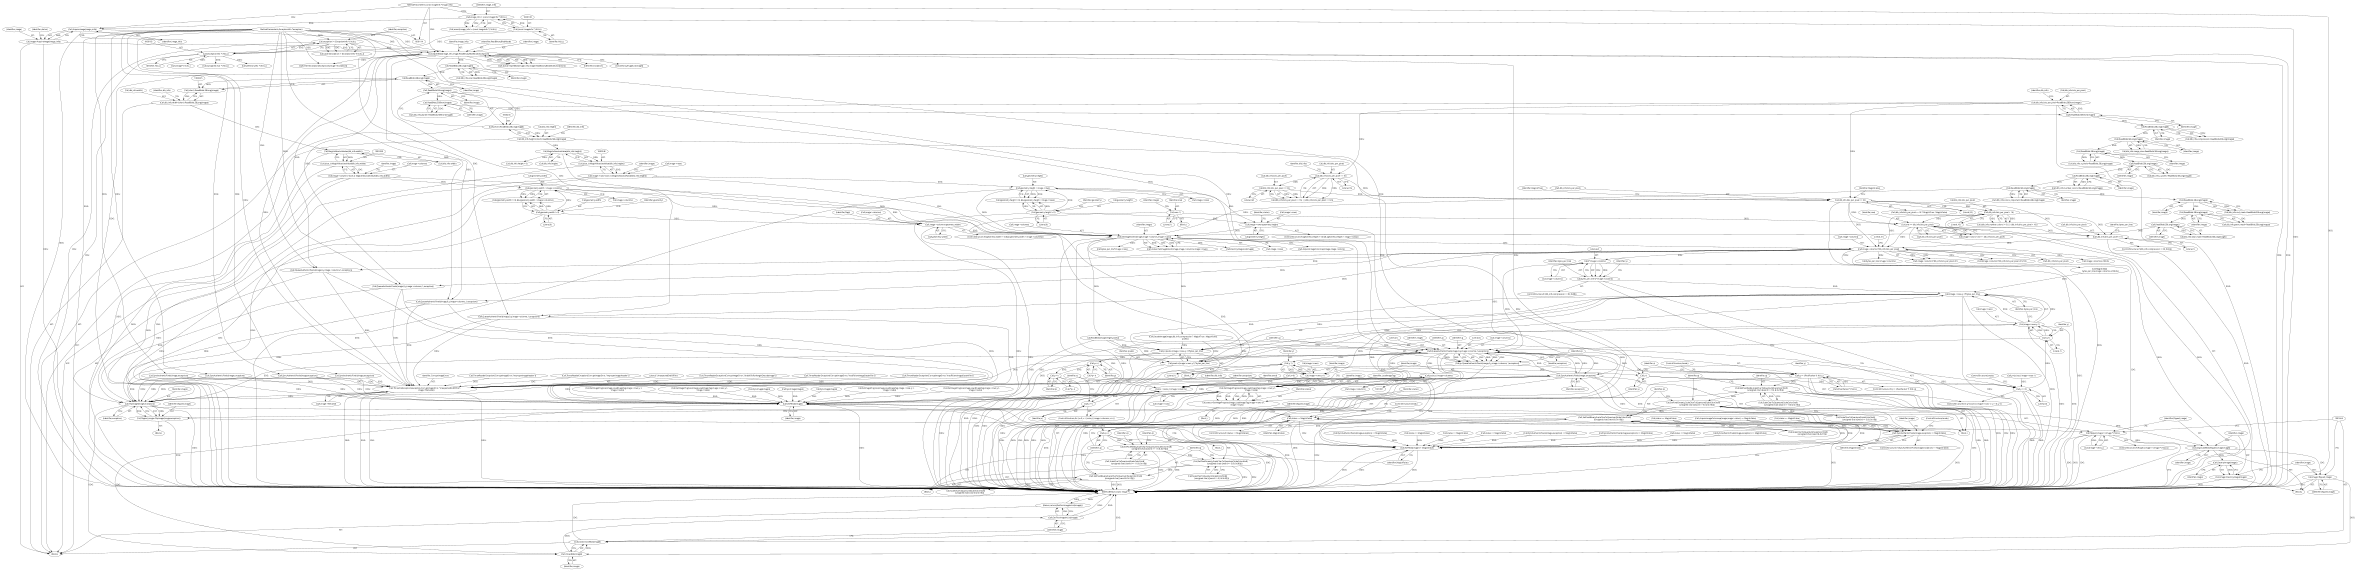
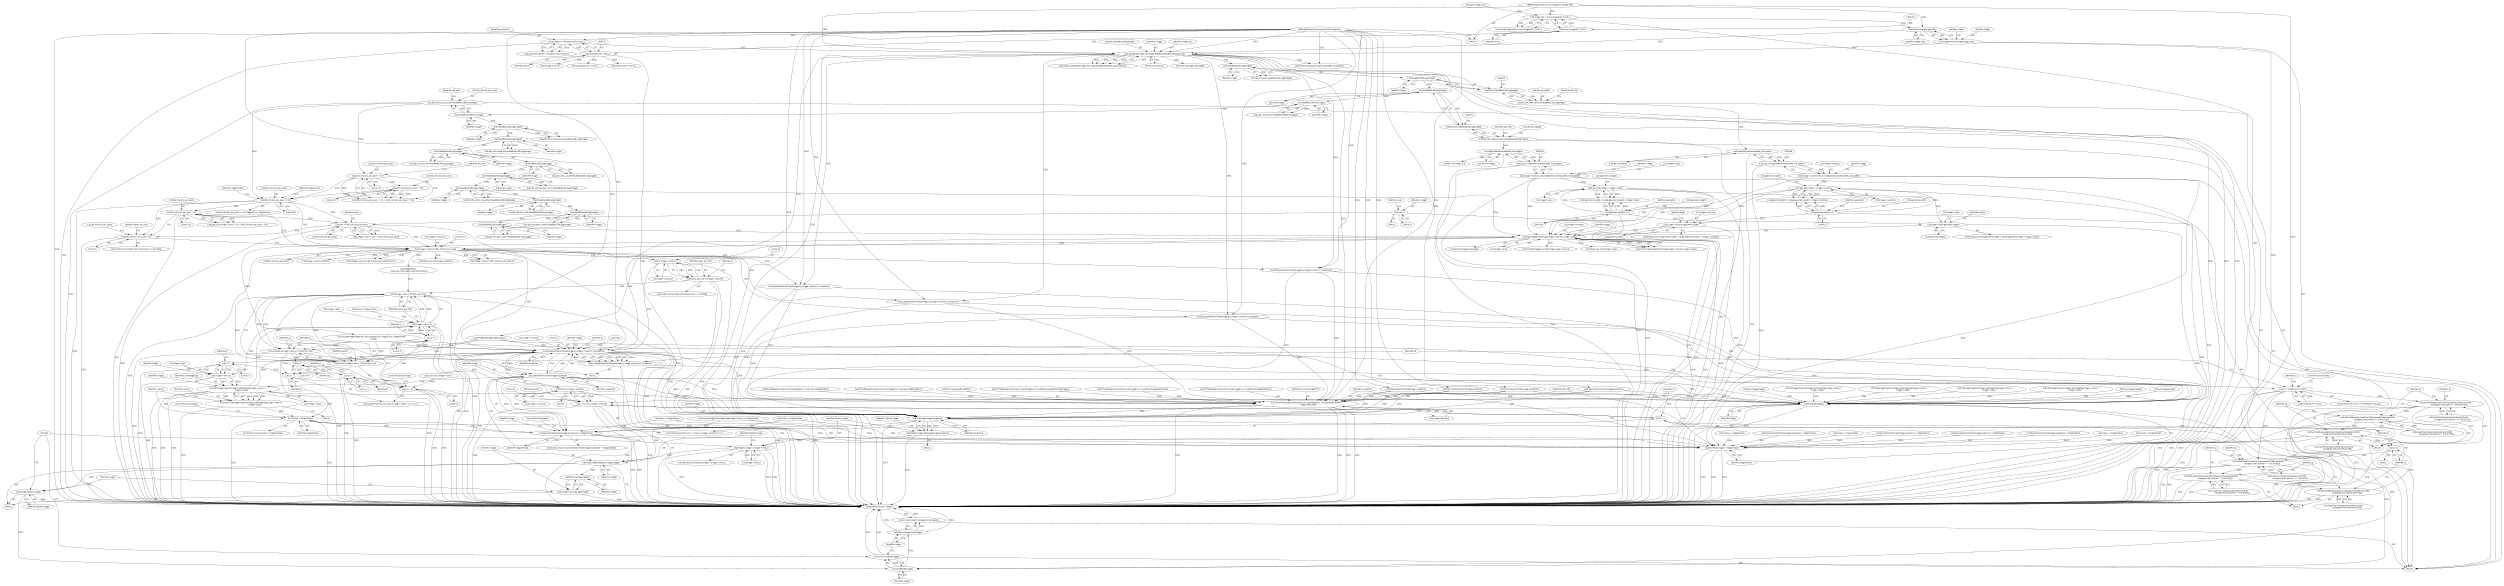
node "(Call,(ssize_t) image->rows)": added
edge "(Call,EOFBlob(image))" -> "(MethodReturn,static Image *)": now "(Call,EOFBlob(image))" -> "(Call,FlipImage(image,exception))"
